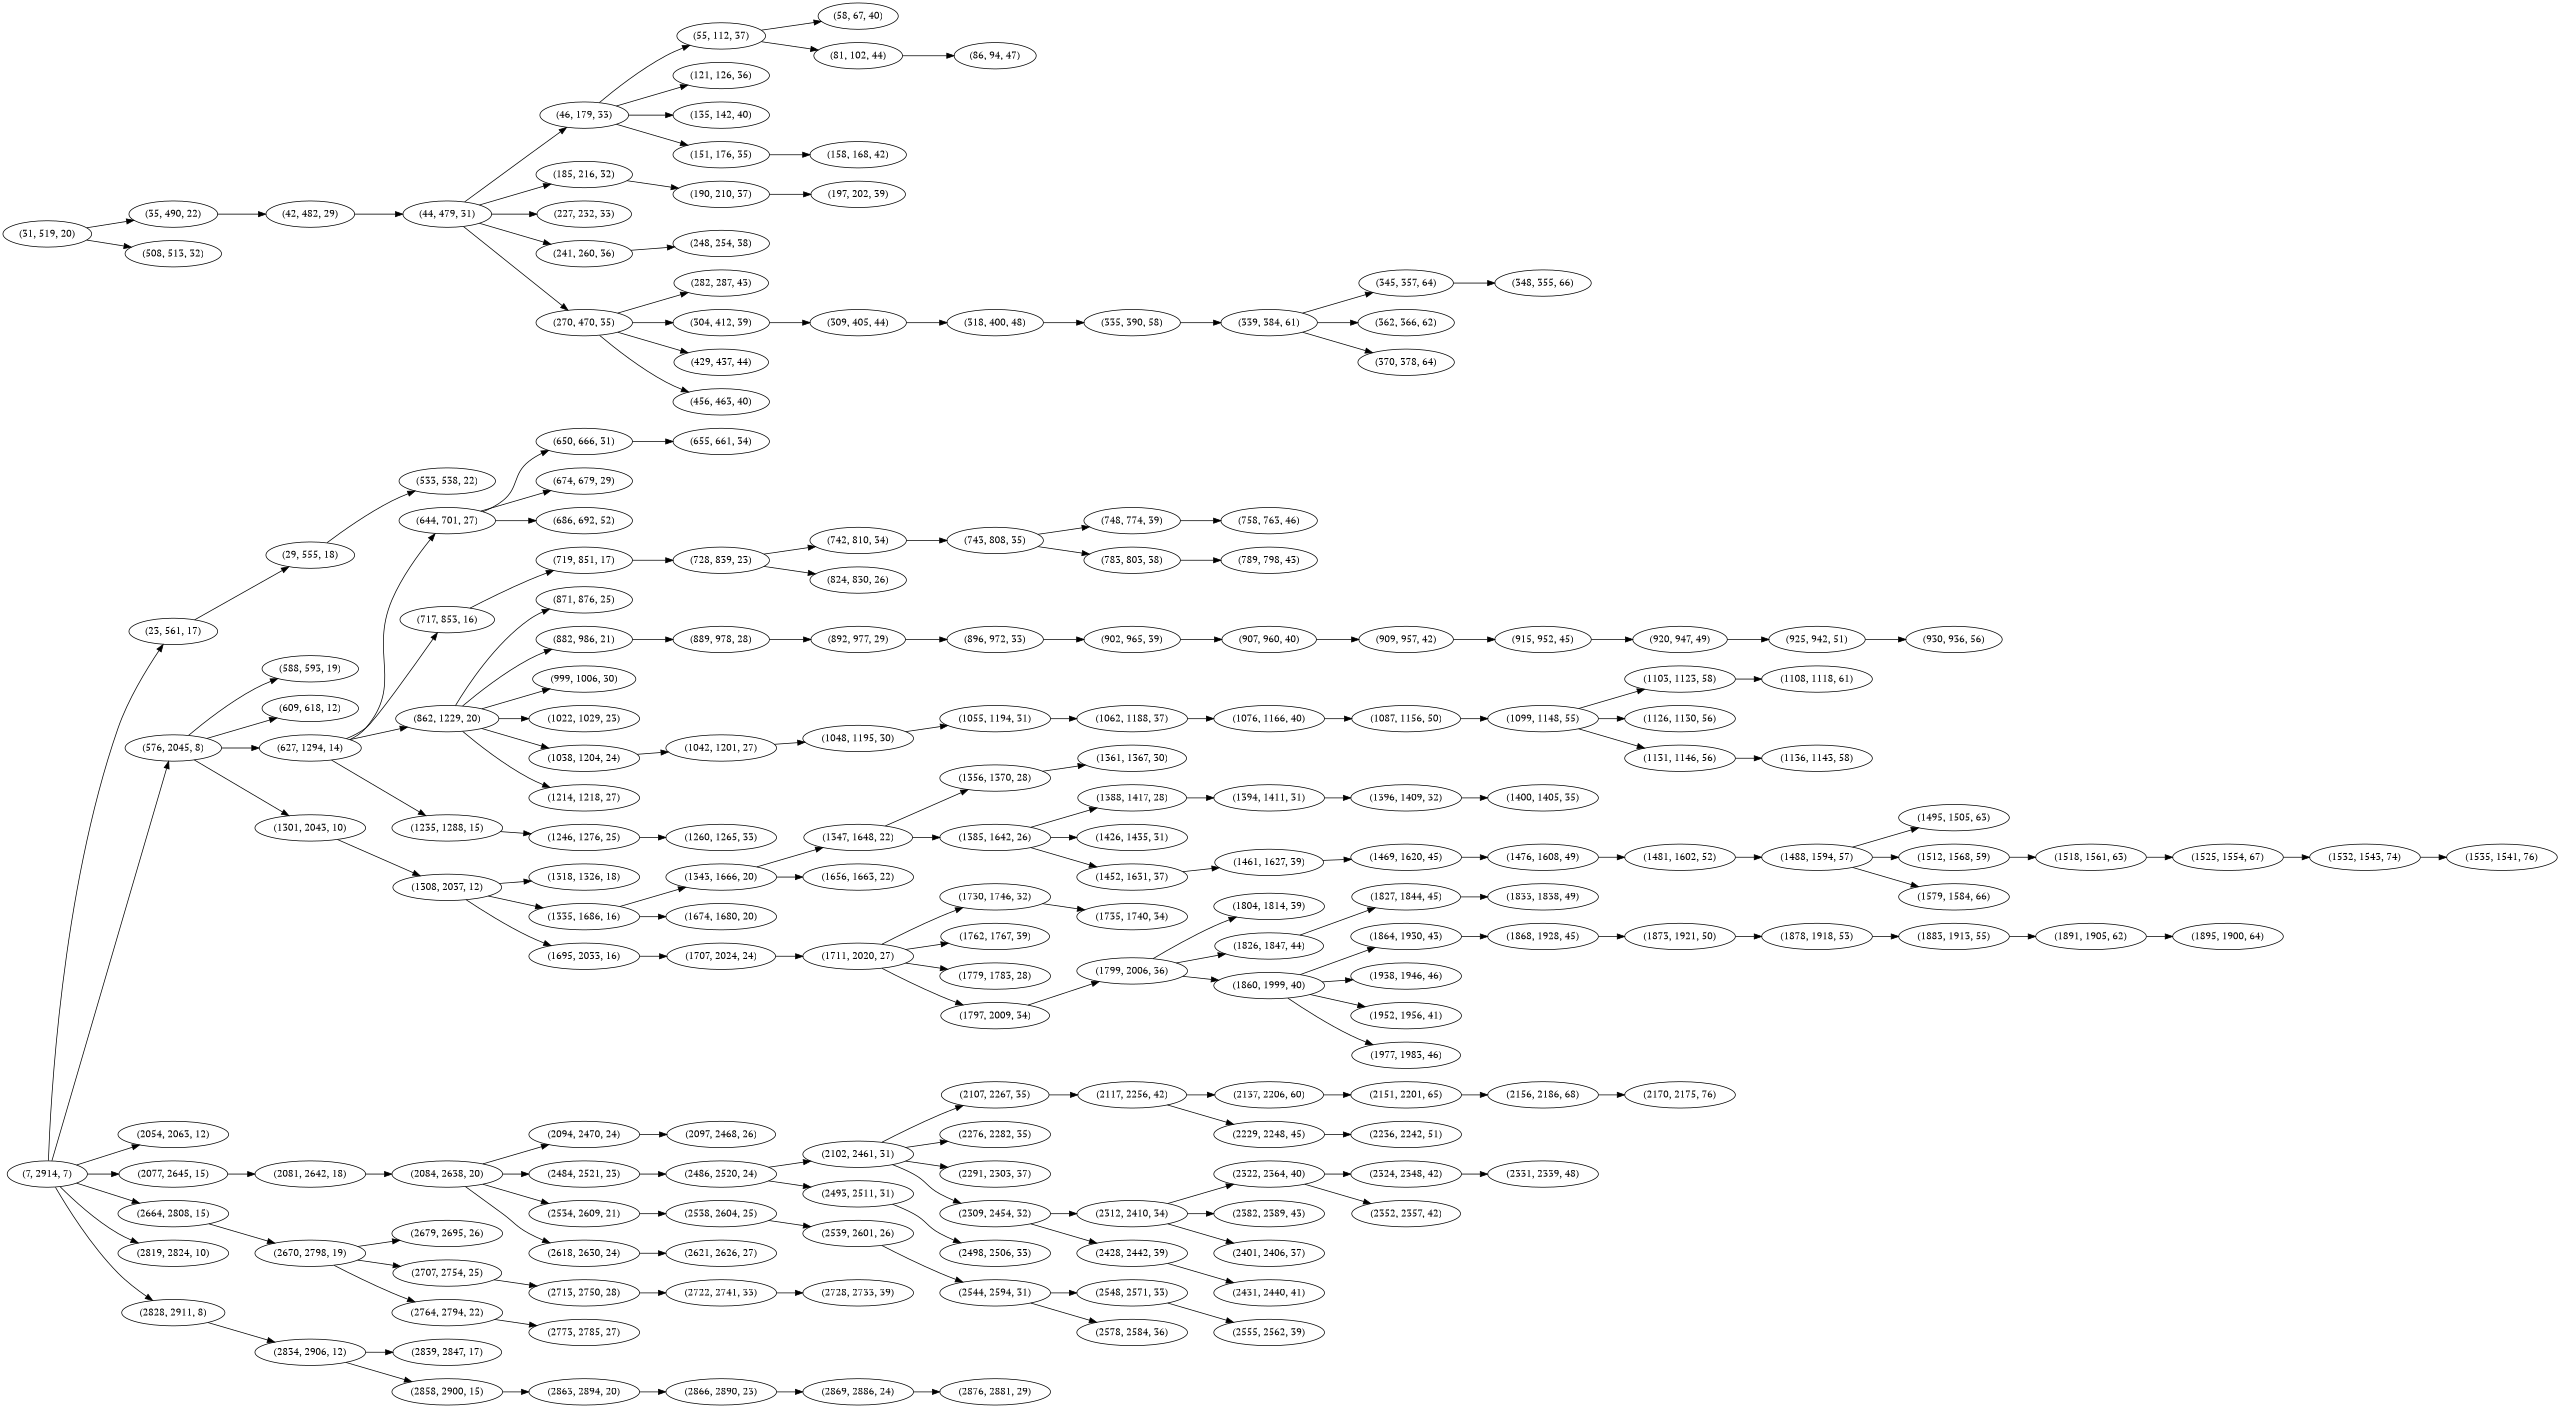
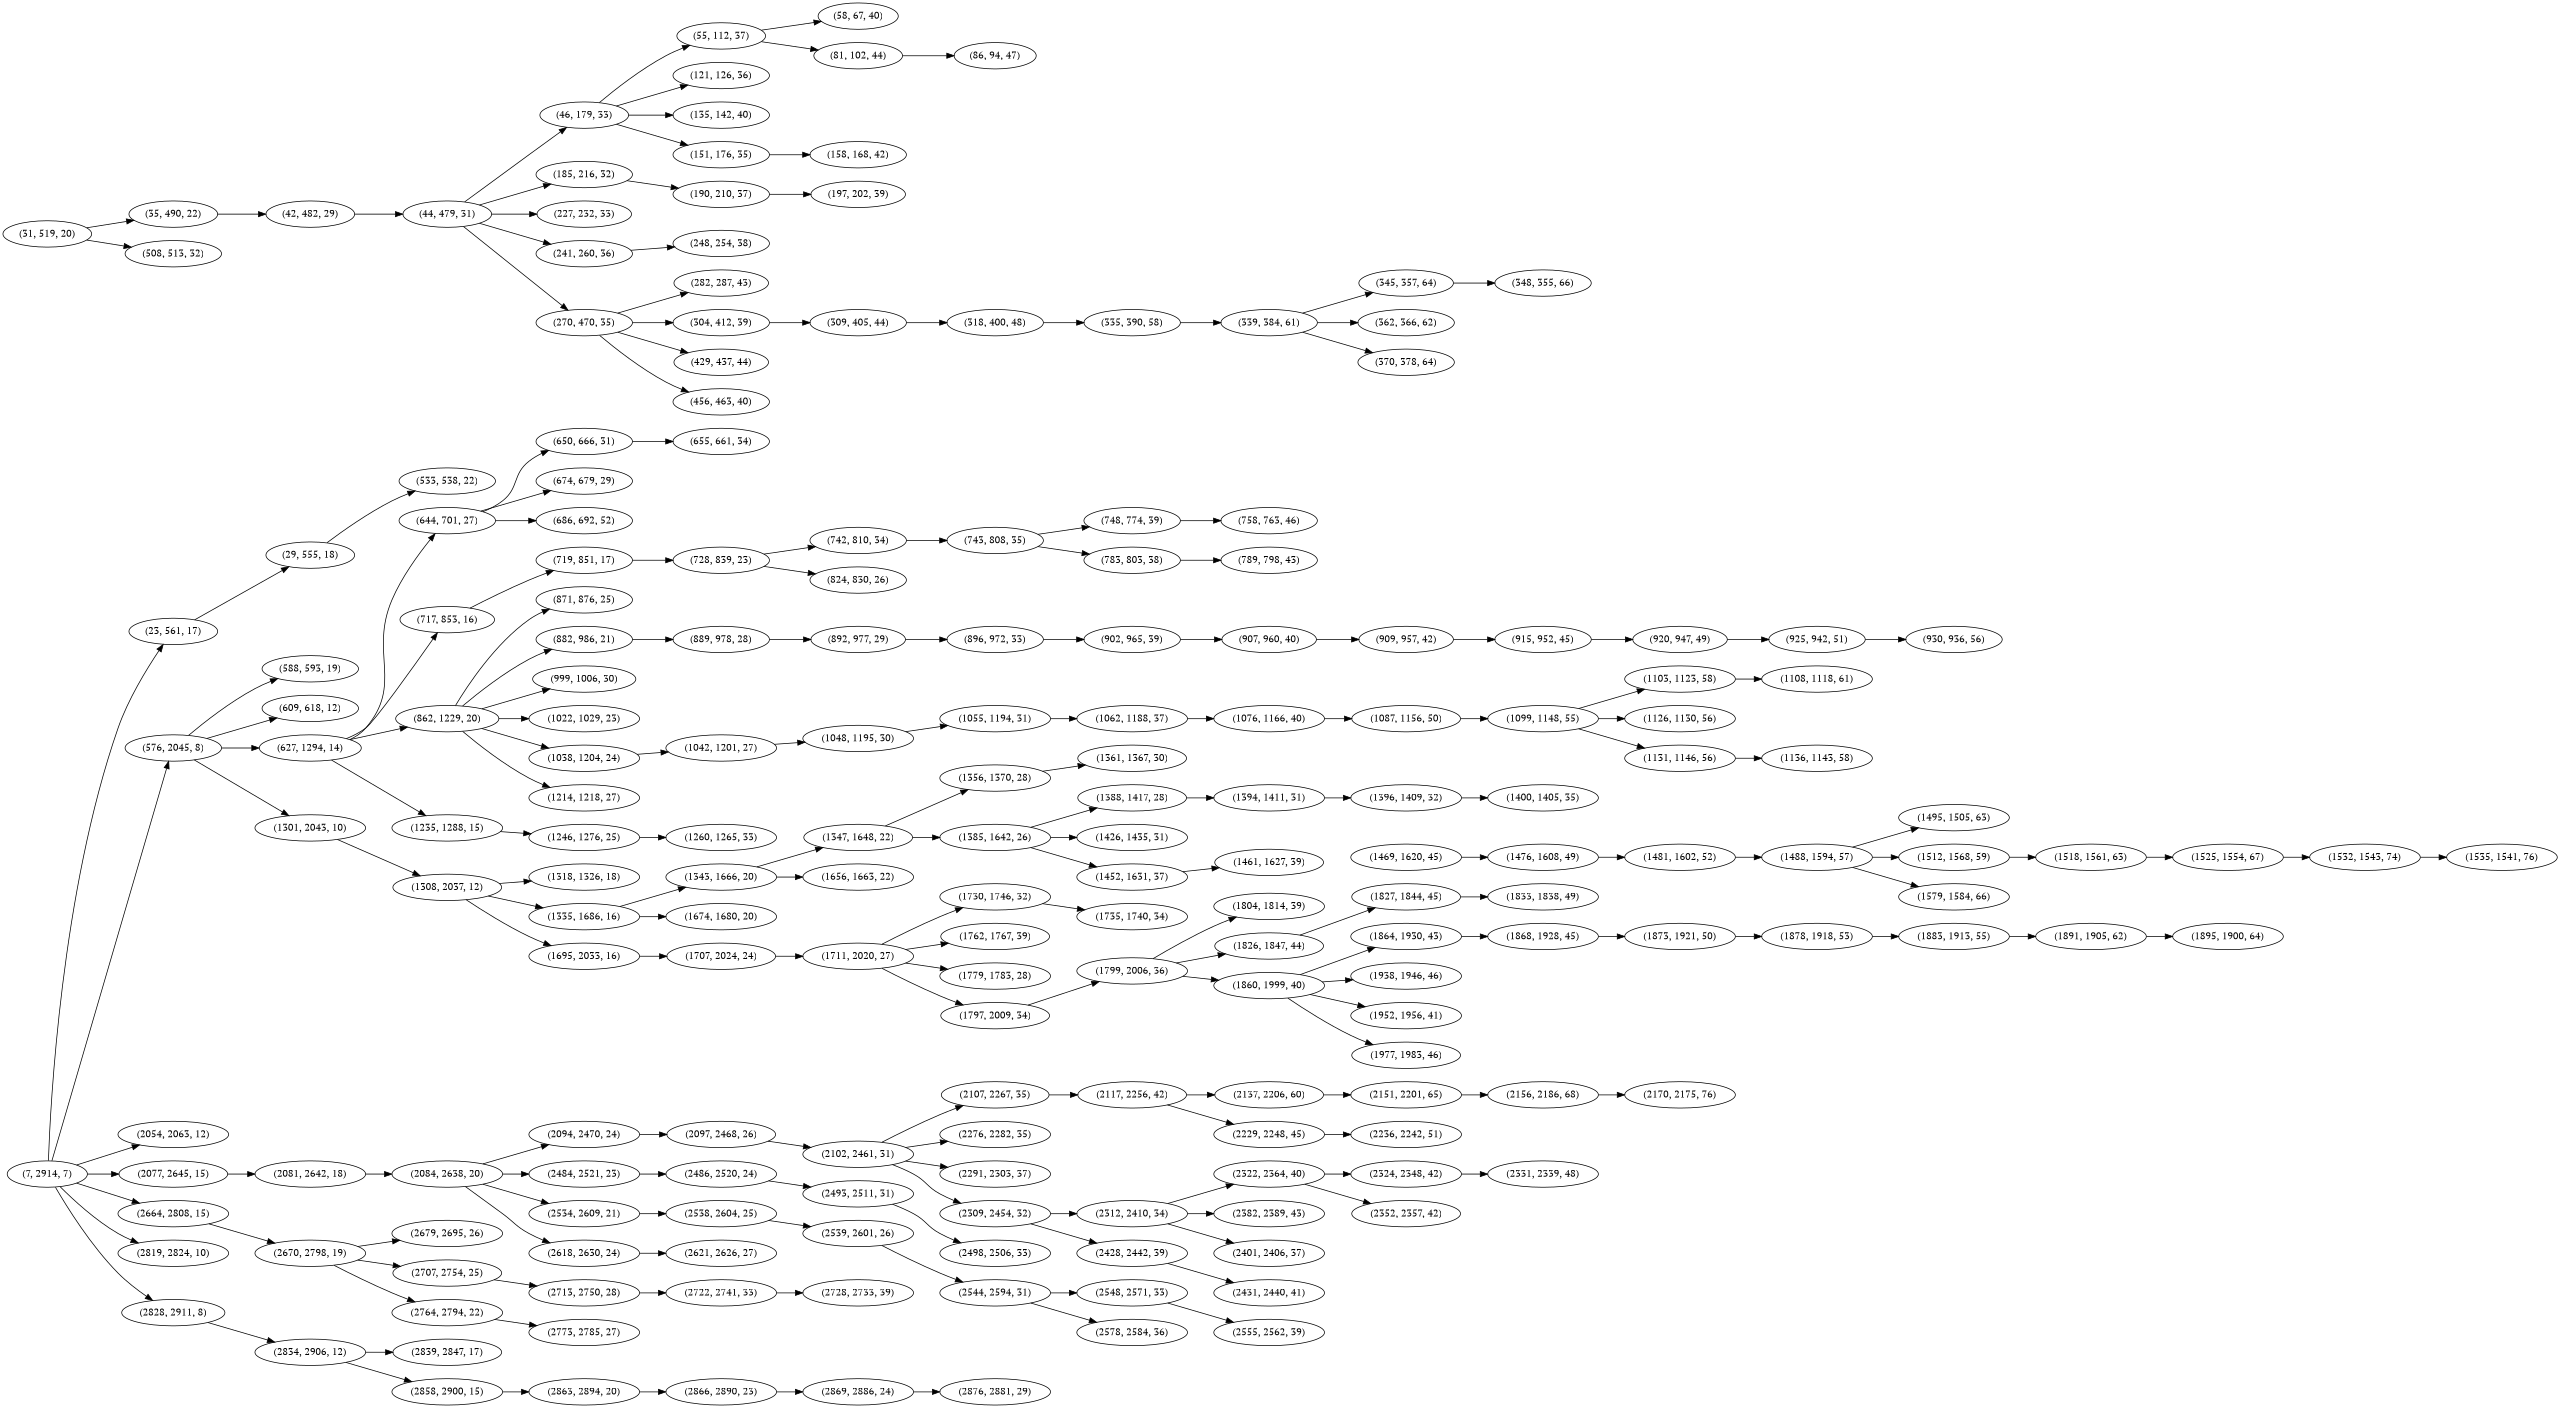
edge "(1461, 1627, 39)" -> "(1469, 1620, 45)": removed
edge "(2486, 2520, 24)" -> "(2102, 2461, 31)": now "(2097, 2468, 26)" -> "(2102, 2461, 31)"
